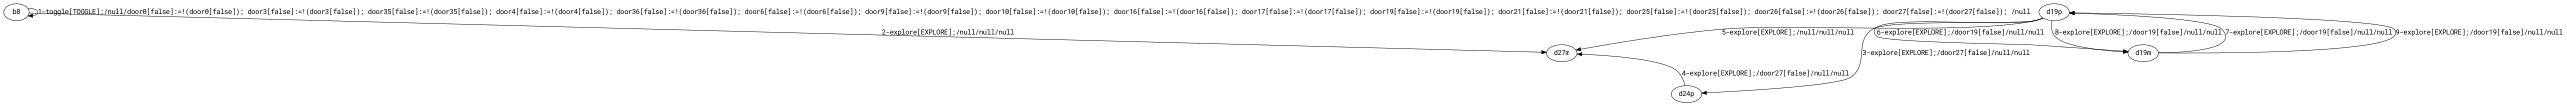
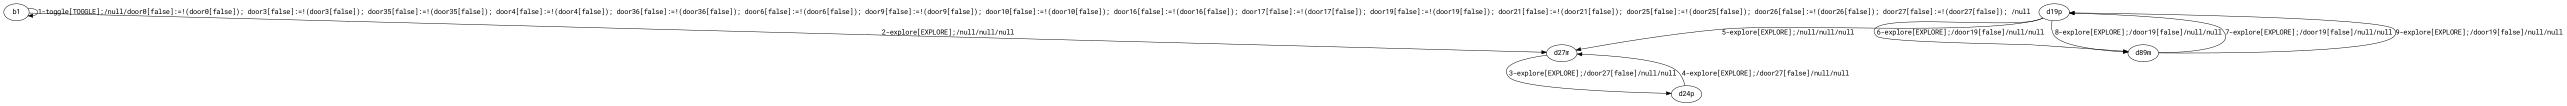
node "b8": label "b8" -> "b1"
edge "d19p" -> "d24p": now "d27m" -> "d24p"
node "d19m": label "d19m" -> "d89m"
